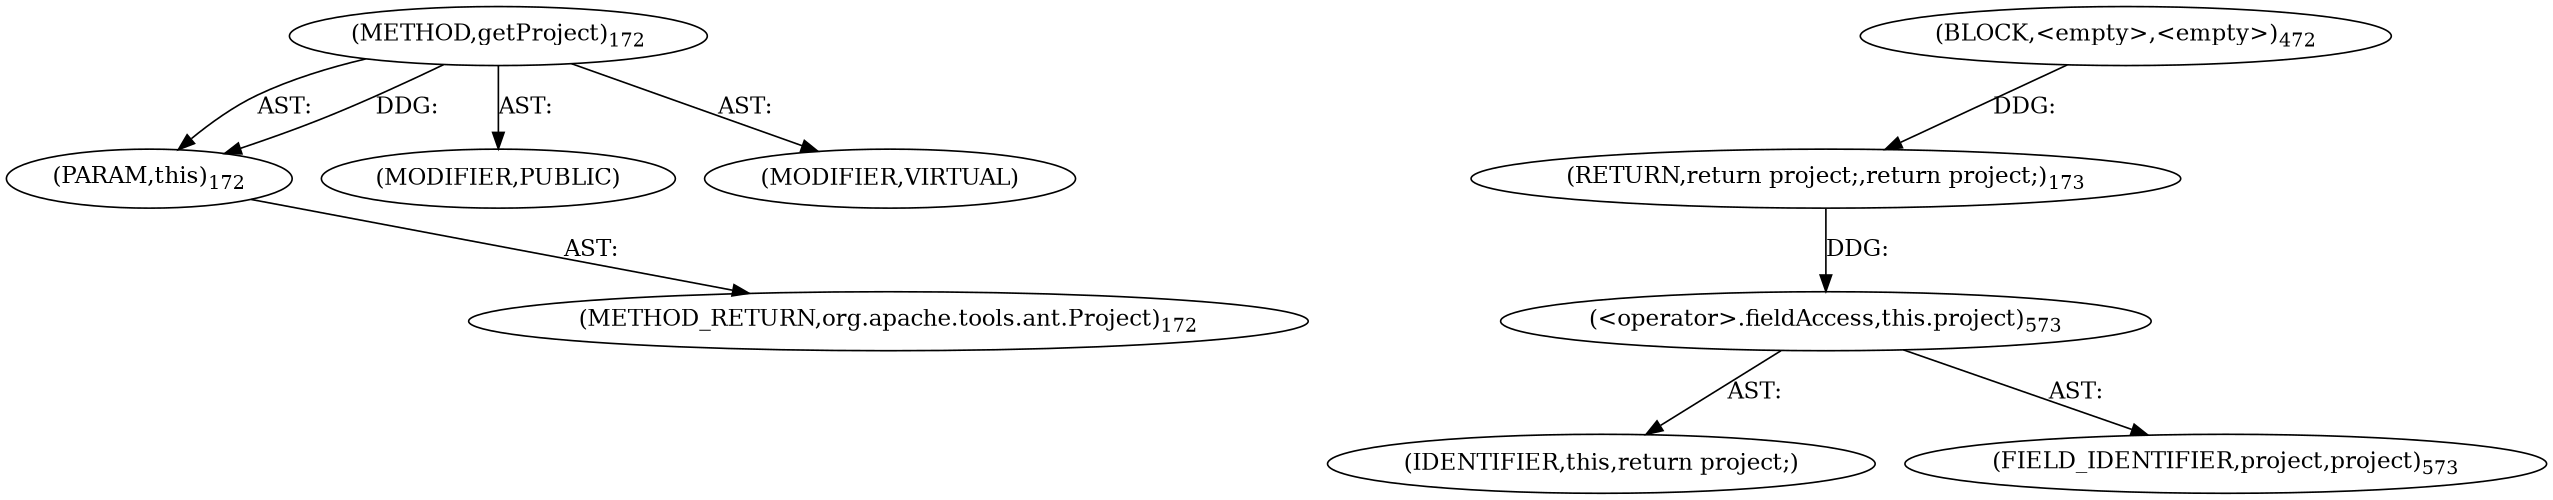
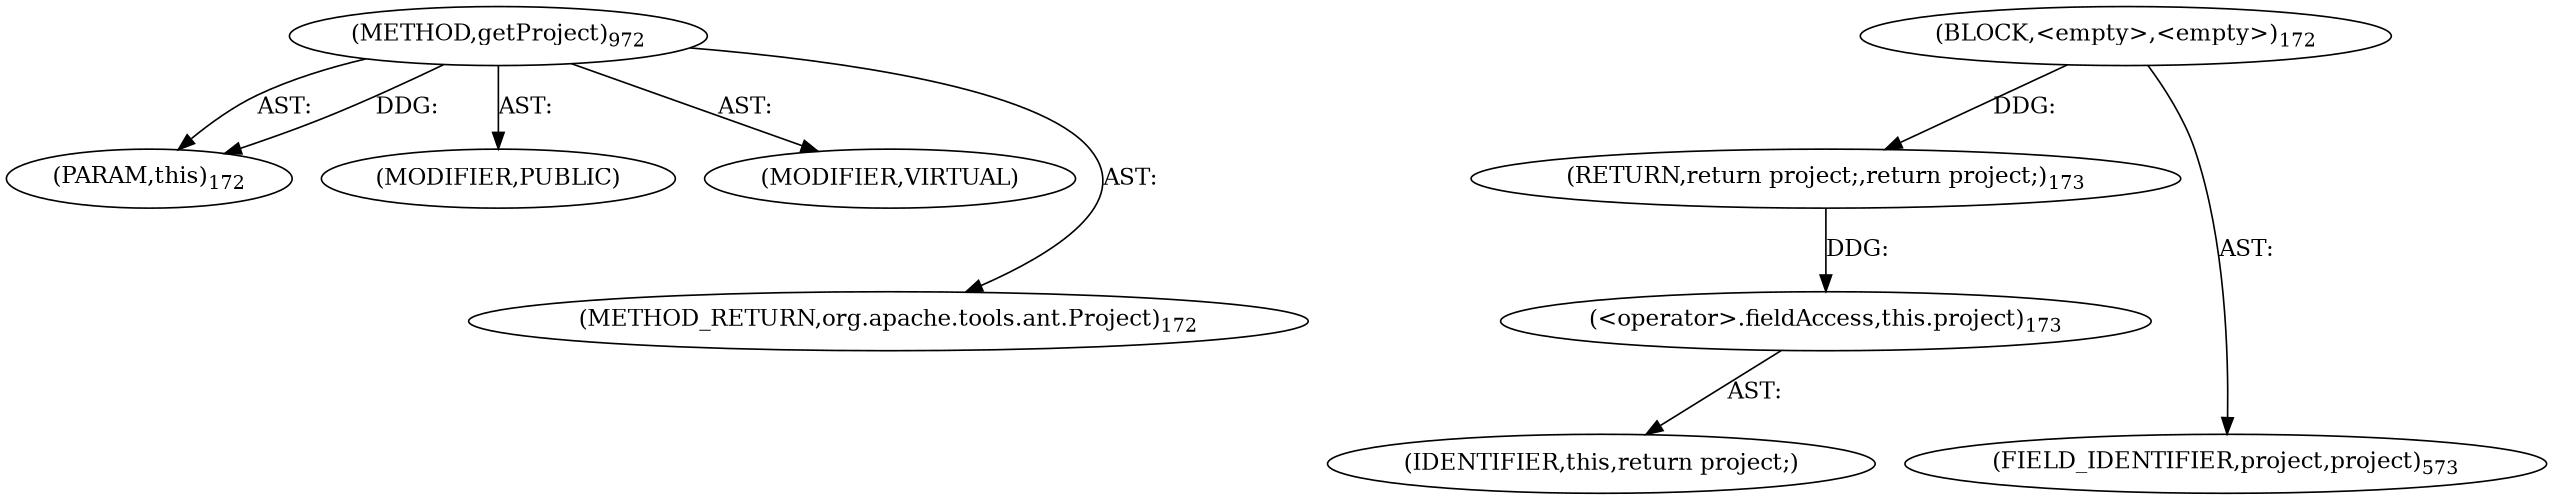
node "(METHOD,getProject)": text "172" -> "972"
node "(BLOCK,<empty>,<empty>)": text "472" -> "172"
edge "(PARAM,this)" -> "(METHOD_RETURN,org.apache.tools.ant.Project)": now "(METHOD,getProject)" -> "(METHOD_RETURN,org.apache.tools.ant.Project)"
node "(<operator>.fieldAccess,this.project)": text "573" -> "173"
edge "(<operator>.fieldAccess,this.project)" -> "(FIELD_IDENTIFIER,project,project)": now "(BLOCK,<empty>,<empty>)" -> "(FIELD_IDENTIFIER,project,project)"
